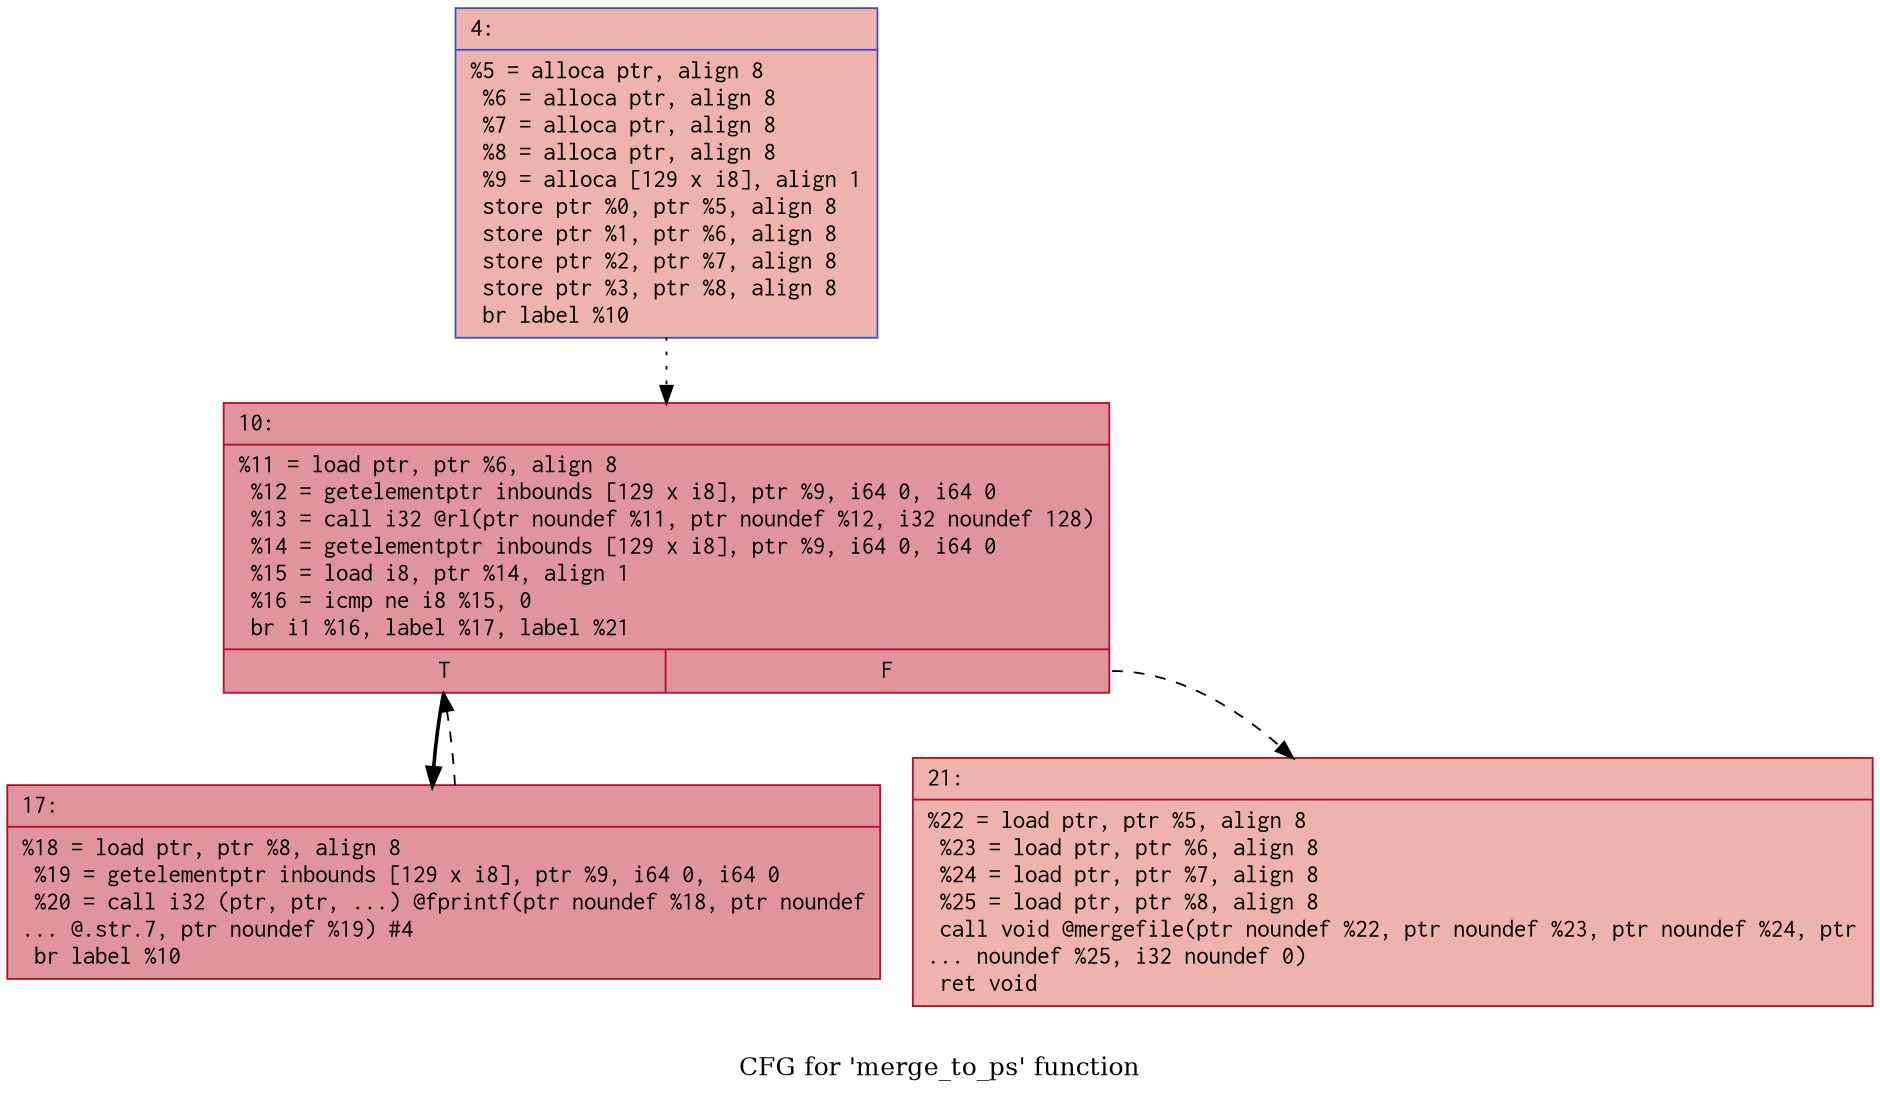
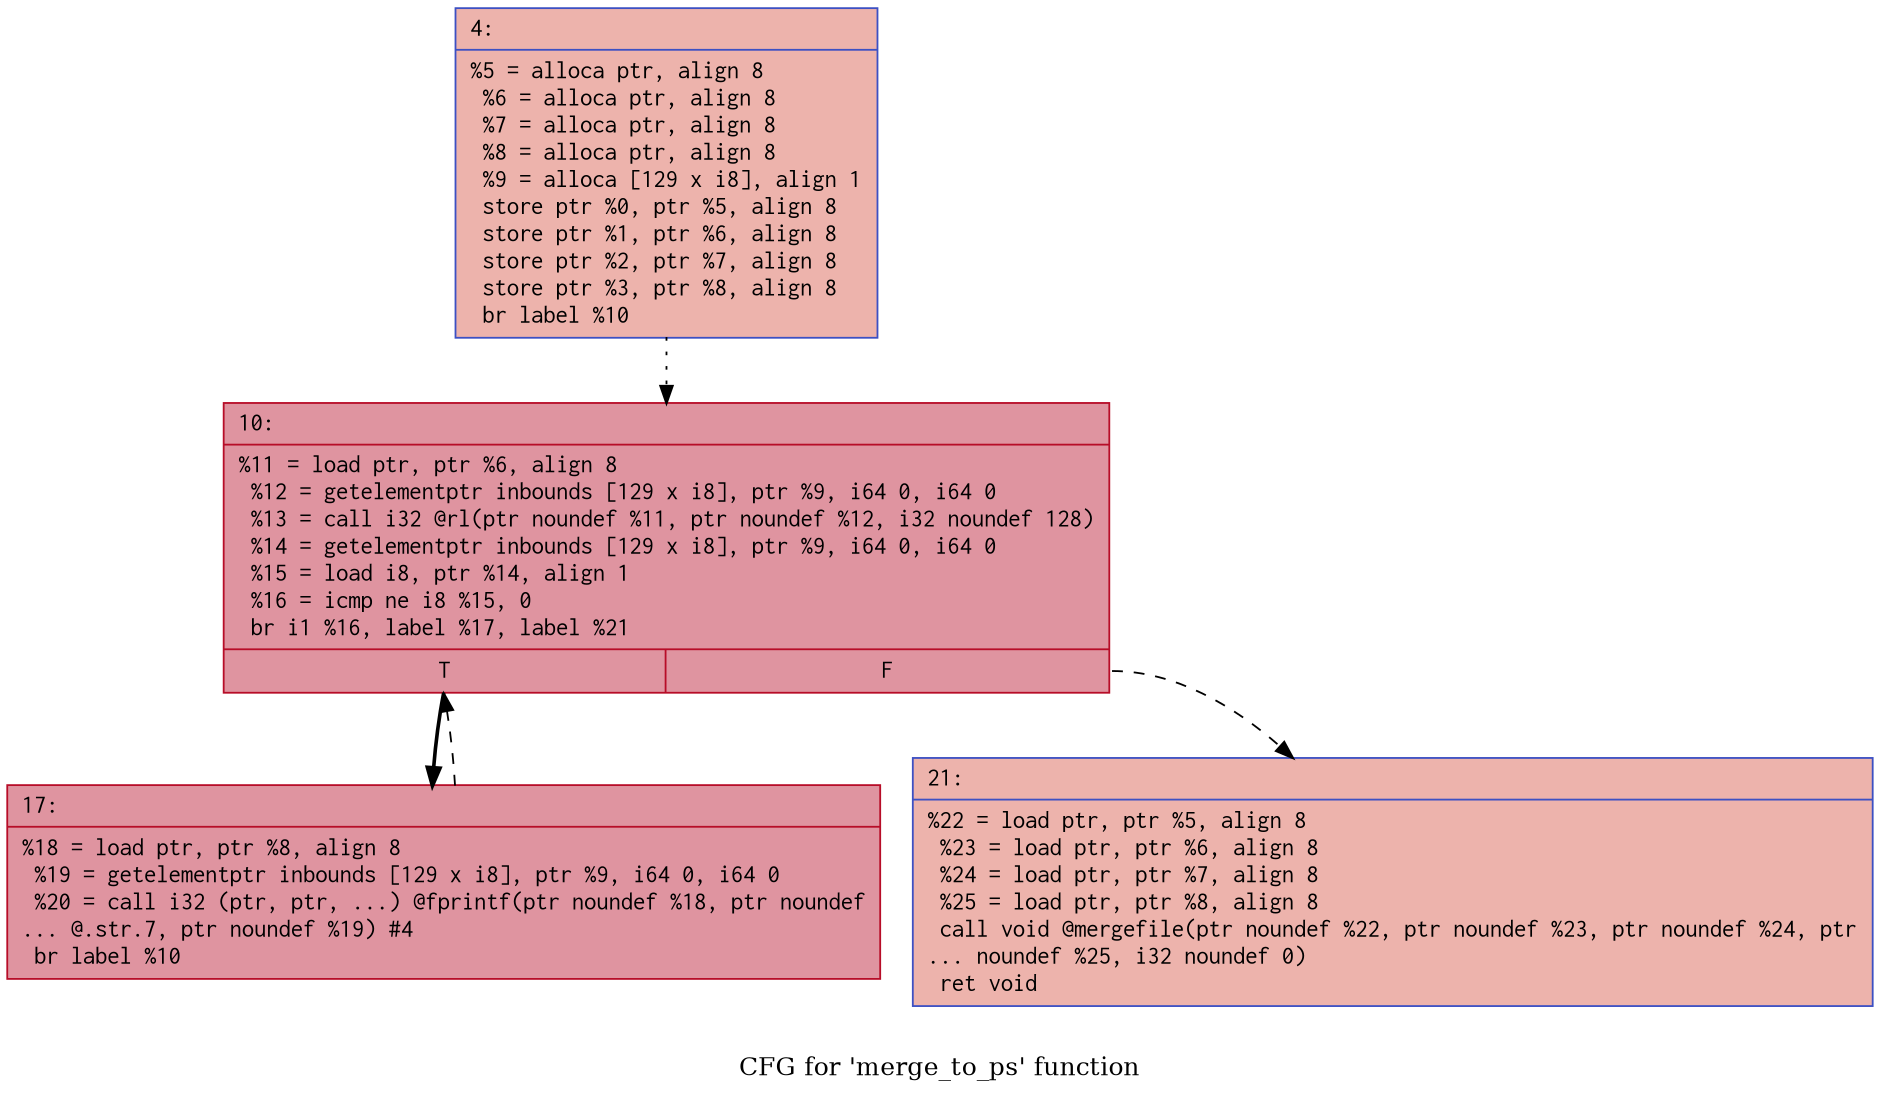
node "21:": color #b70d28ff -> #3d50c3ff
